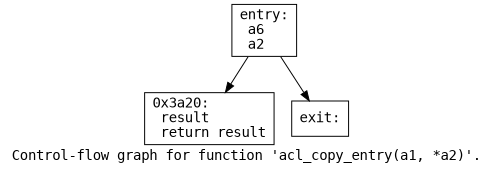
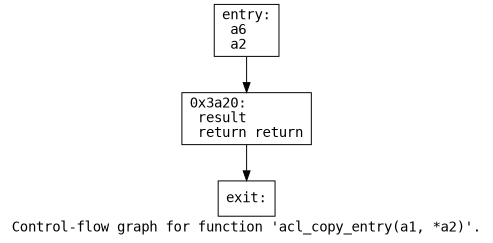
edge "entry:" -> "exit:": now "0x3a20:" -> "exit:"
node "0x3a20:": text "return result" -> "return return"
